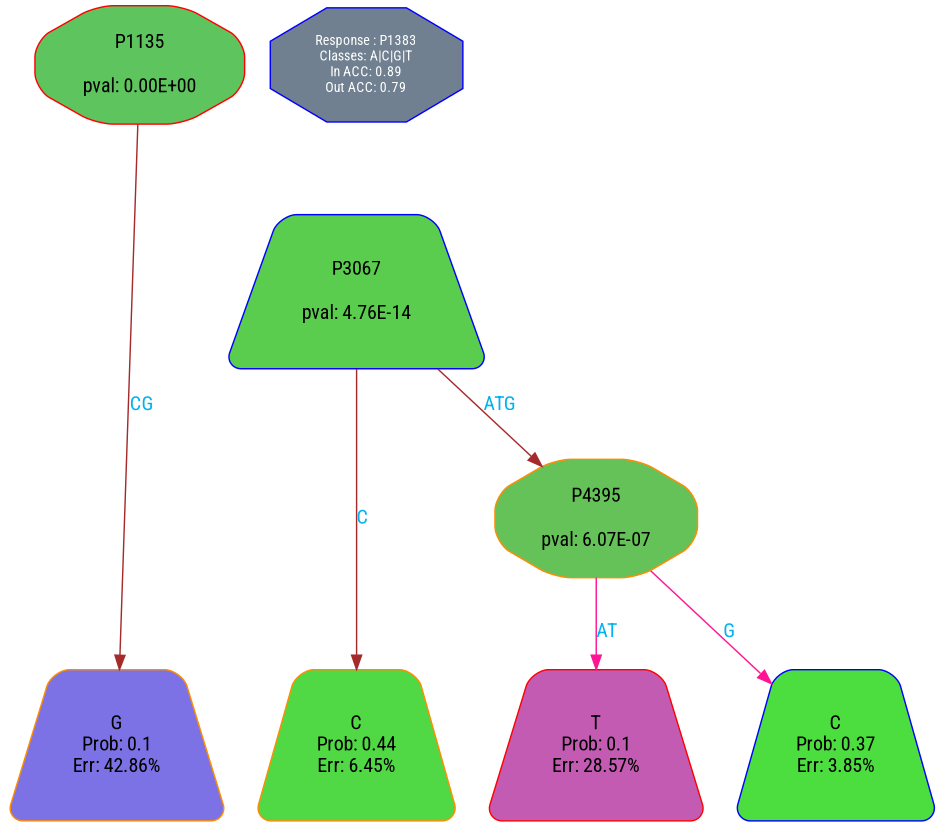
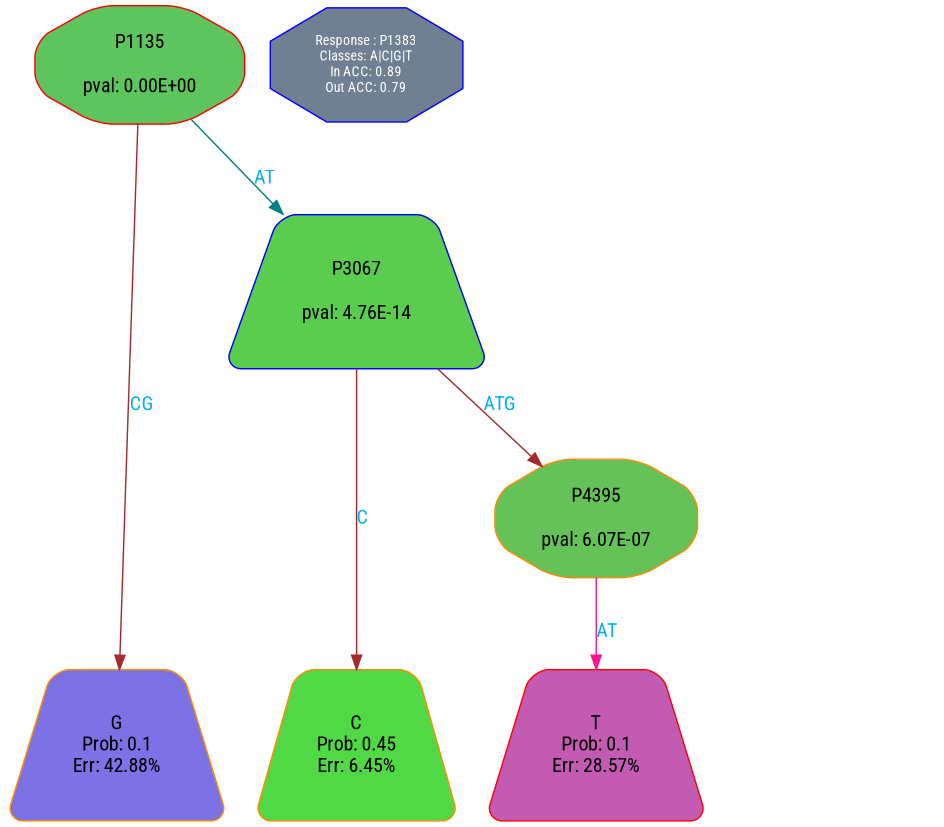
edge "P1135 pval: 0.00E+00" -> "P3067 pval: 4.76E-14": added, label "AT"
node "G Prob: 0.1 Err: 42.86%": label "G Prob: 0.1 Err: 42.86%" -> "G Prob: 0.1 Err: 42.88%"
node "C Prob: 0.44 Err: 6.45%": label "C Prob: 0.44 Err: 6.45%" -> "C Prob: 0.45 Err: 6.45%"
node "C Prob: 0.37 Err: 3.85%": removed
